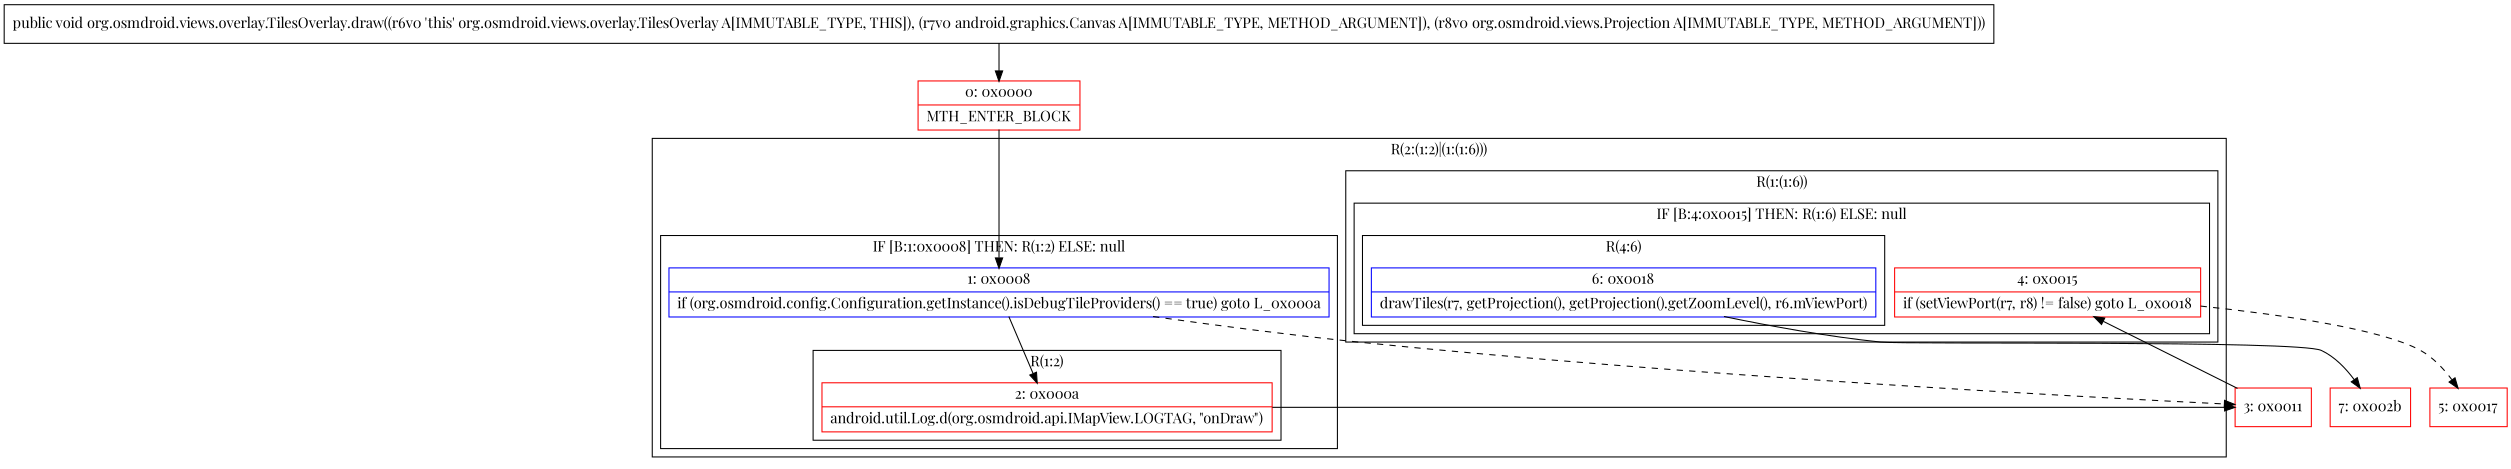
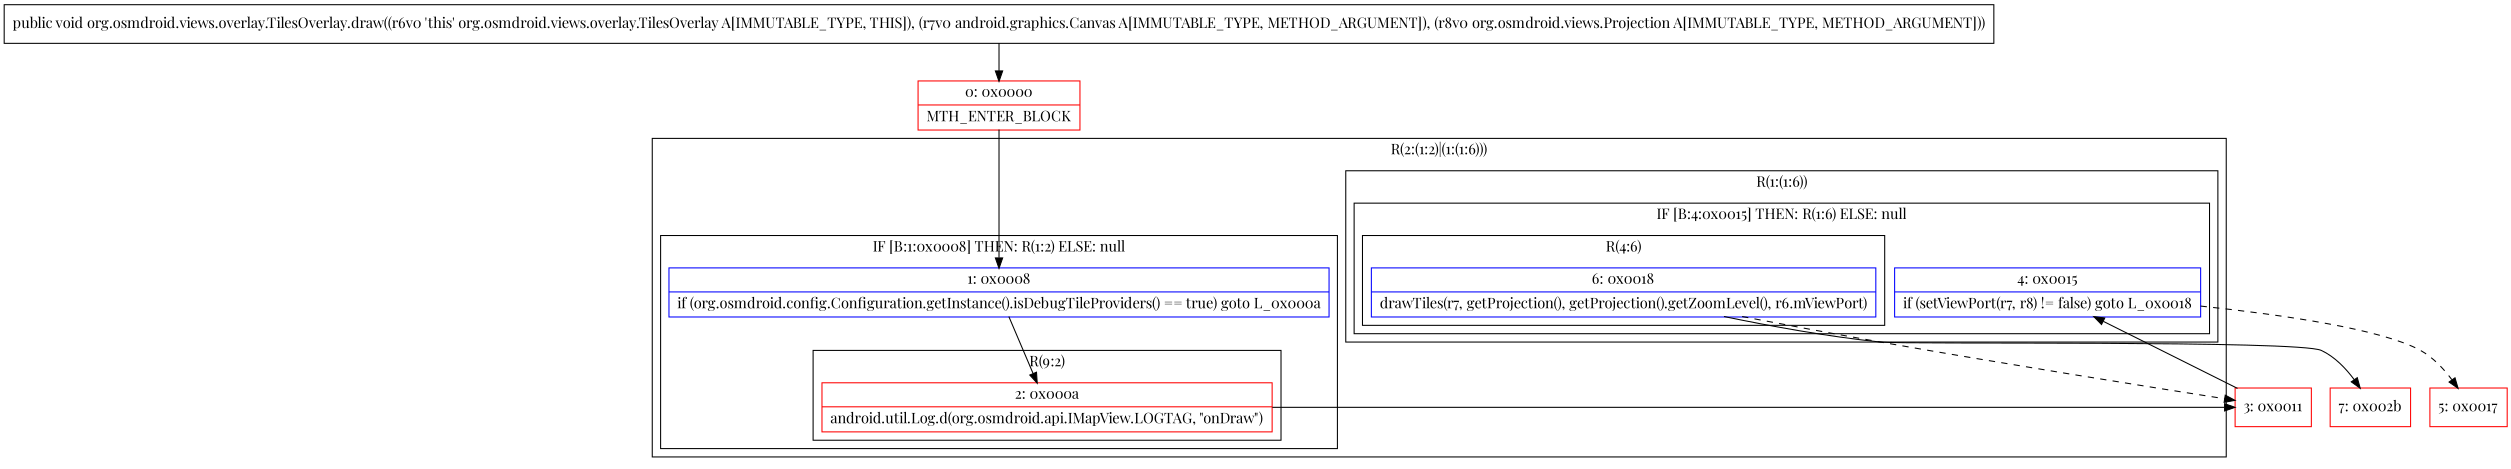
node "4: 0x0015": color red -> blue
cluster "R(1:2)": label "R(1:2)" -> "R(9:2)"
edge "1: 0x0008" -> "3: 0x0011": now "6: 0x0018" -> "3: 0x0011"
